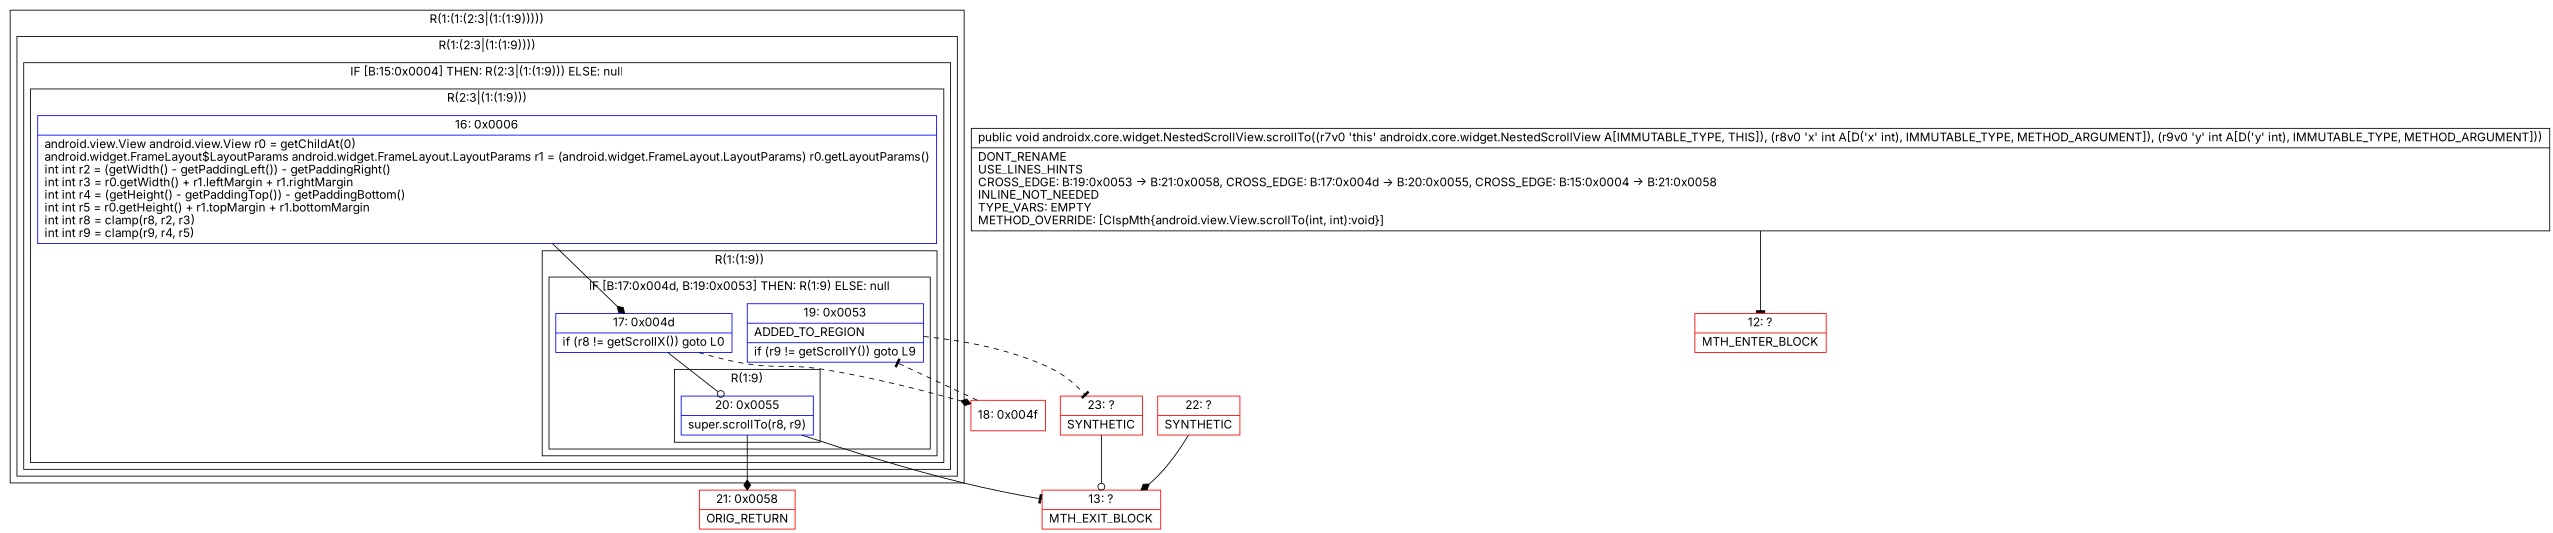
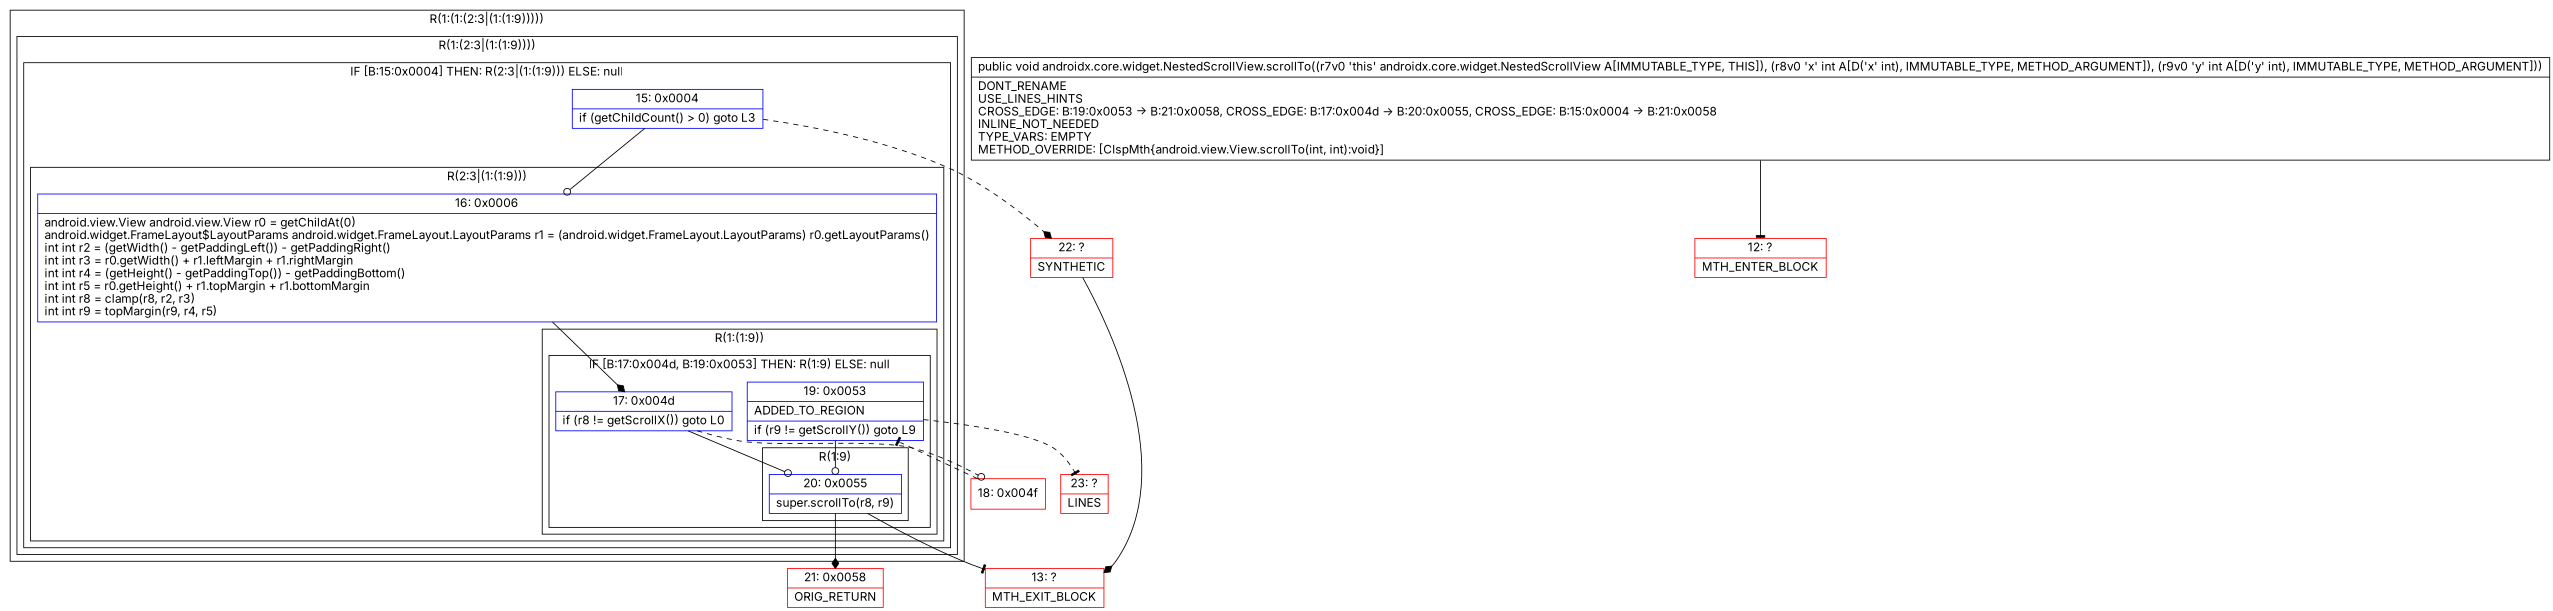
node "15: 0x0004": added
node "16: 0x0006": text "int int r9 = clamp(r9, r4, r5)" -> "int int r9 = topMargin(r9, r4, r5)"
edge "17: 0x004d" -> "18: 0x004f": arrowhead diamond -> odot
node "23: ?": text "SYNTHETIC" -> "LINES"
edge "19: 0x0053" -> "20: 0x0055": added
edge "23: ?" -> "13: ?": removed
